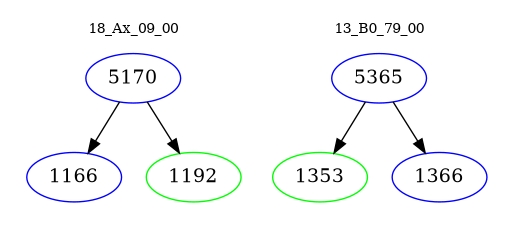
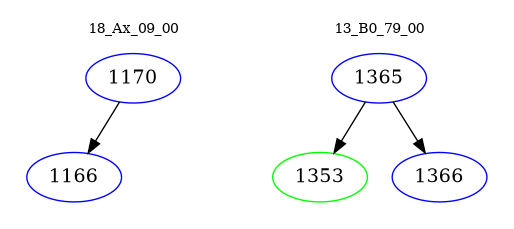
node "5170": label "5170" -> "1170"
node "5365": label "5365" -> "1365"
node "1192": removed
